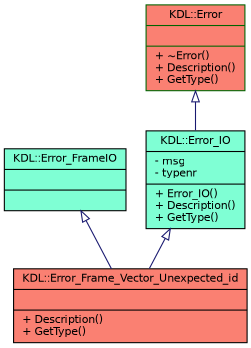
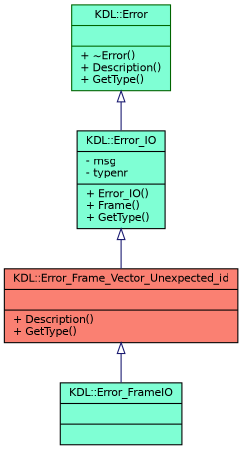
node "KDL::Error": fillcolor salmon -> aquamarine
node "KDL::Error_IO": text "+ Description()" -> "+ Frame()"
edge "KDL::Error_Frame_Vector_Unexpected_id" -> "KDL::Error_FrameIO": reversed
